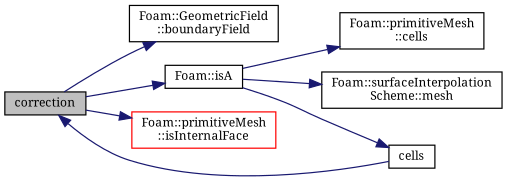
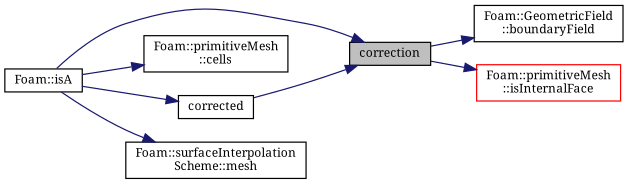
edge "correction" -> "Foam::isA": reversed
node "cells": label "cells" -> "corrected"
